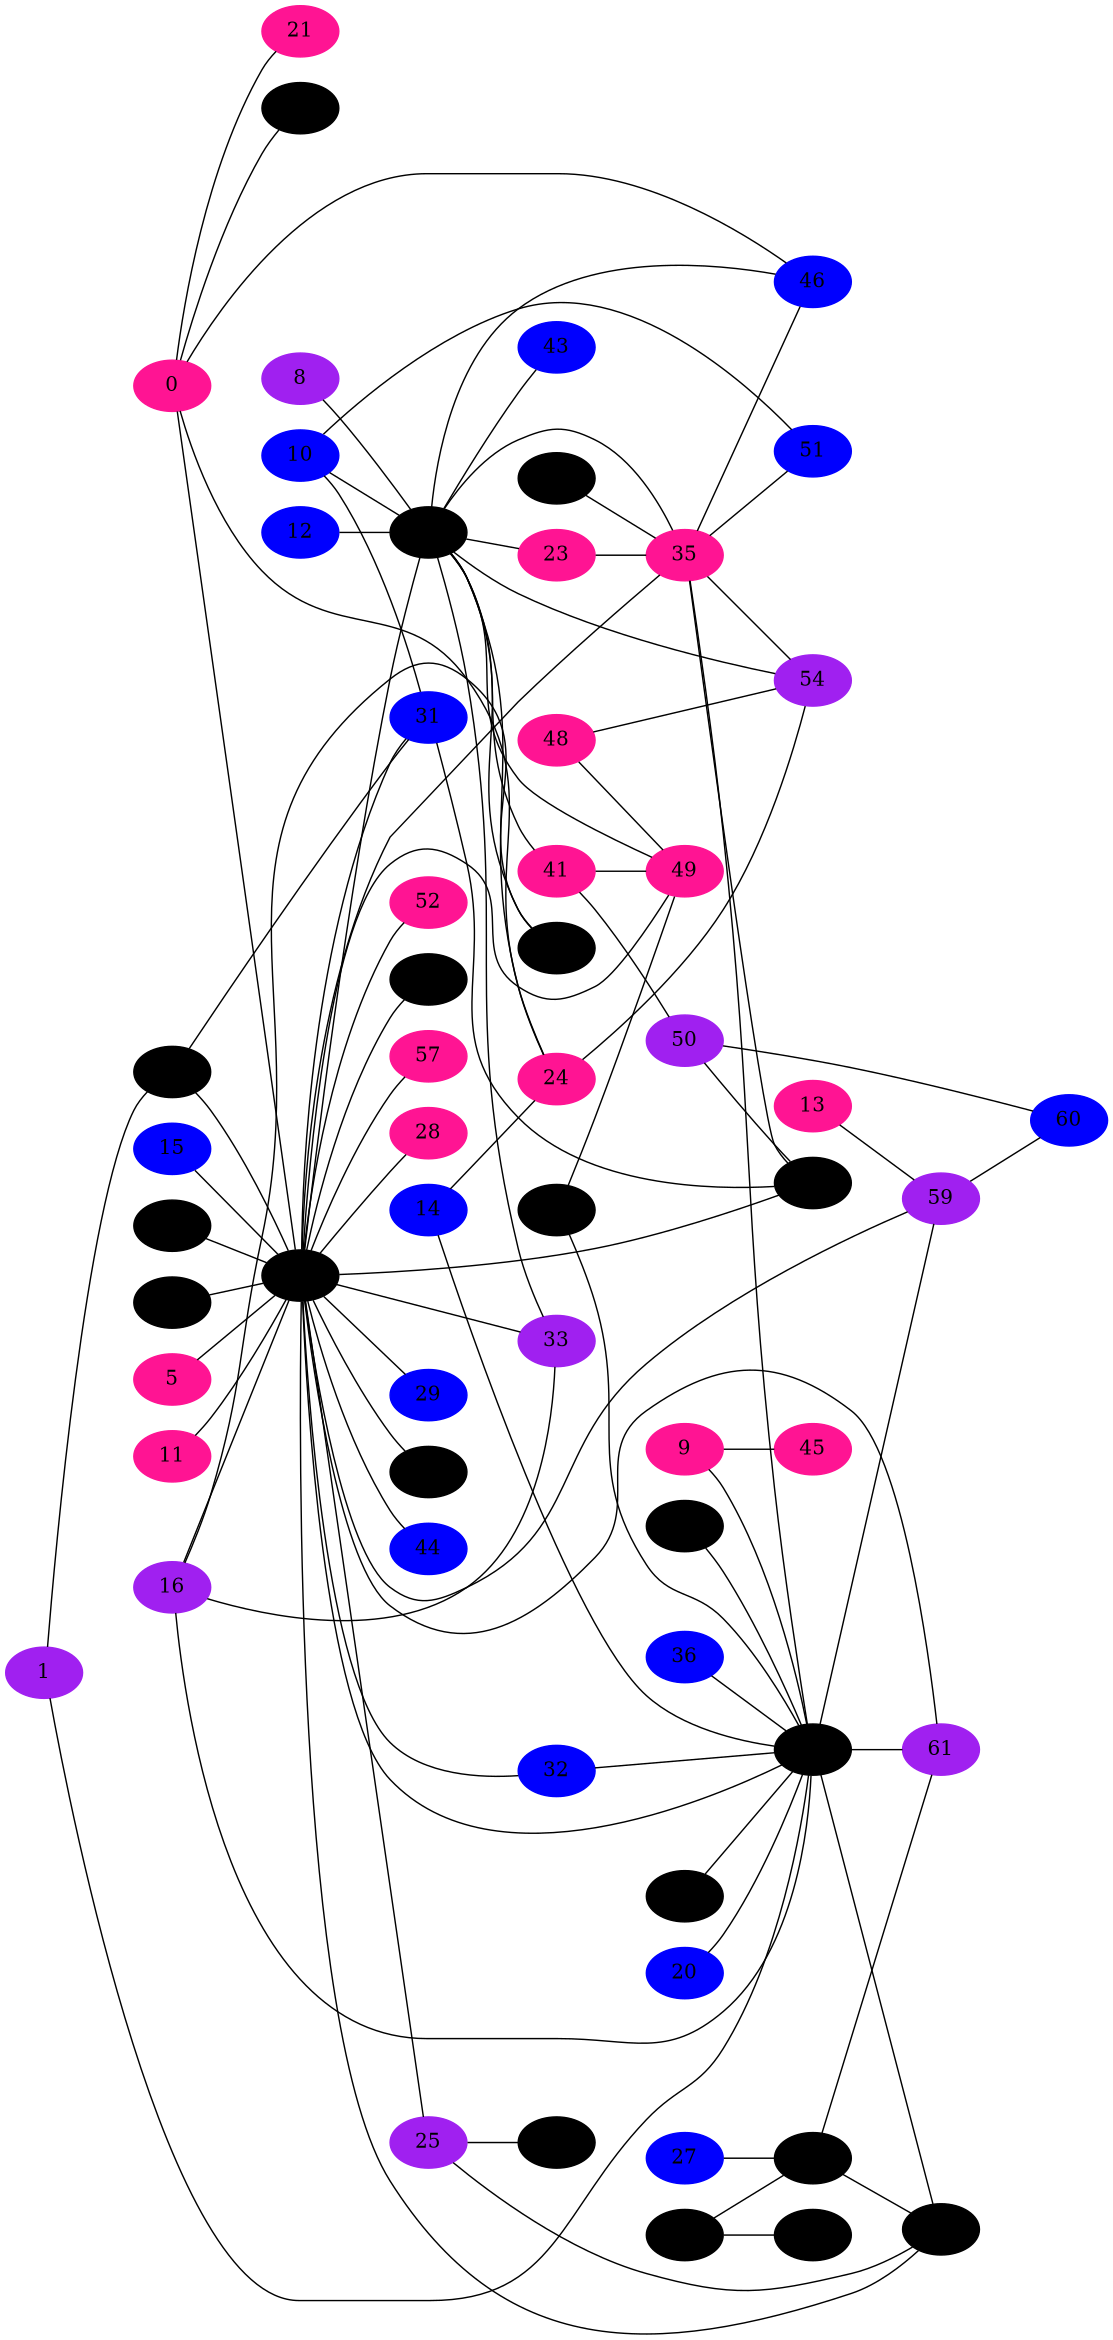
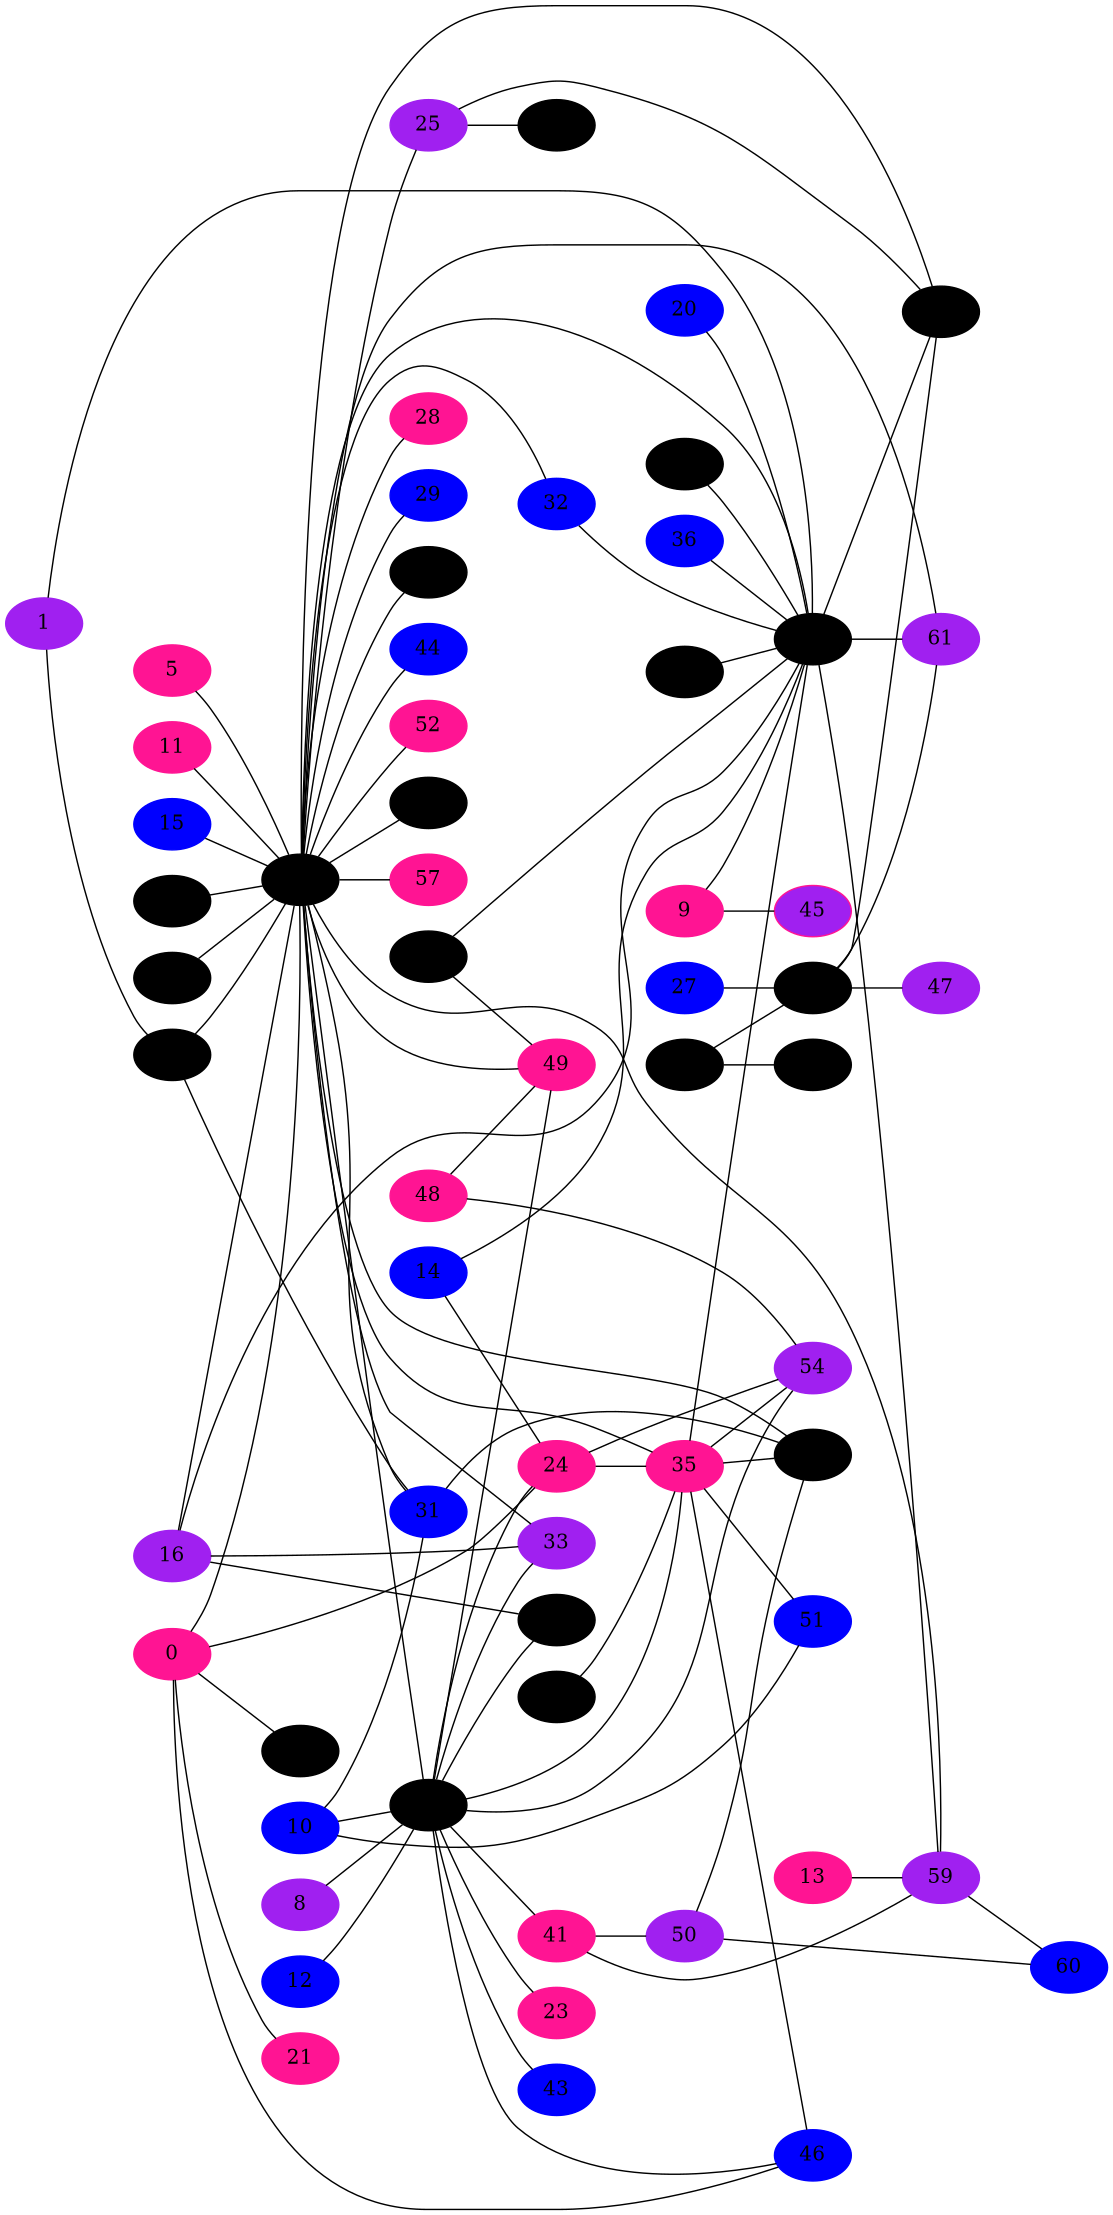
edge "23" -- "35": now "24" -- "35"
edge "41" -- "49": now "41" -- "59"
node "47": added
node "45": fillcolor deeppink -> purple
